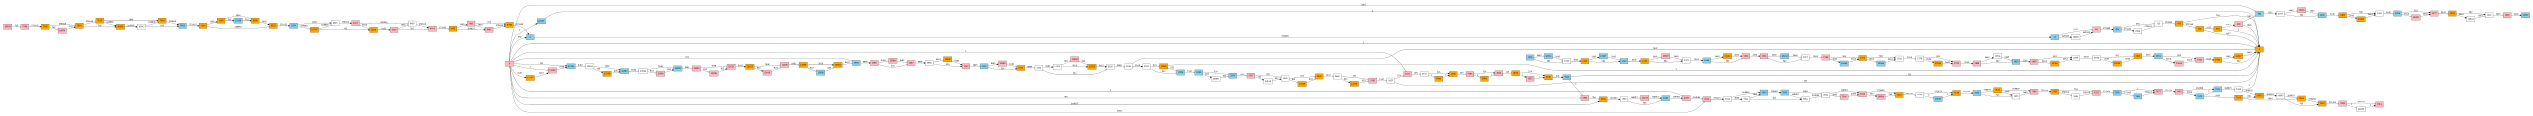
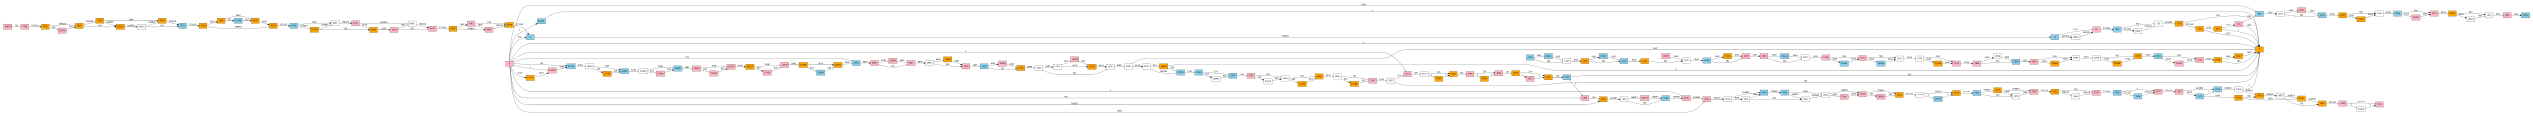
node "1721": fillcolor orange -> lightpink
edge "1451" -> "13387": removed, label "2663"
edge "2257" -> "2278": label "324" -> "269584"
